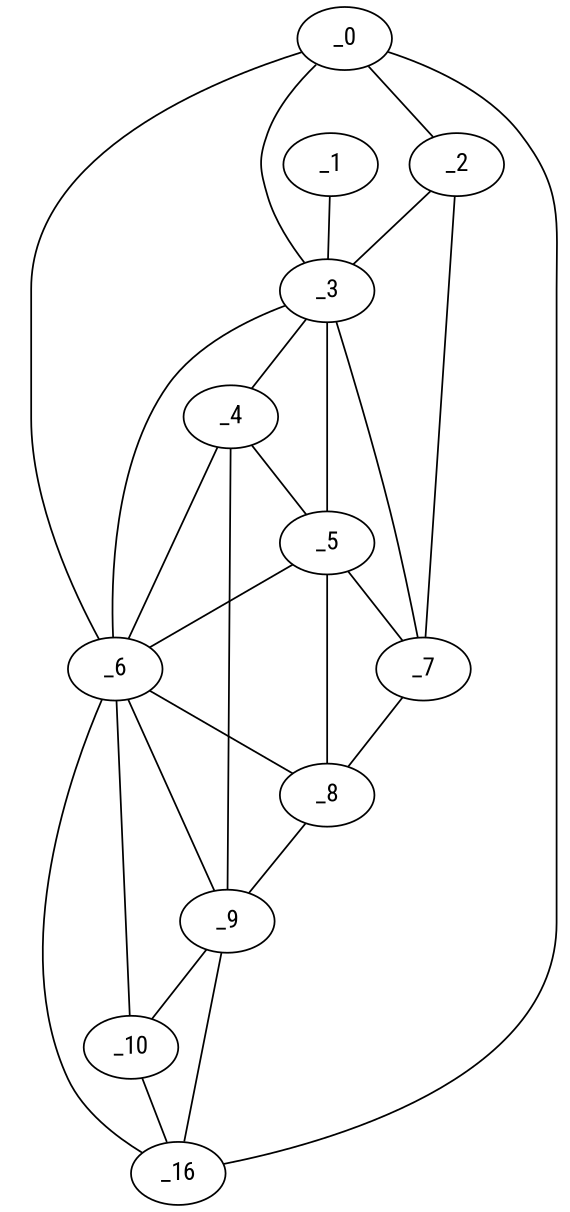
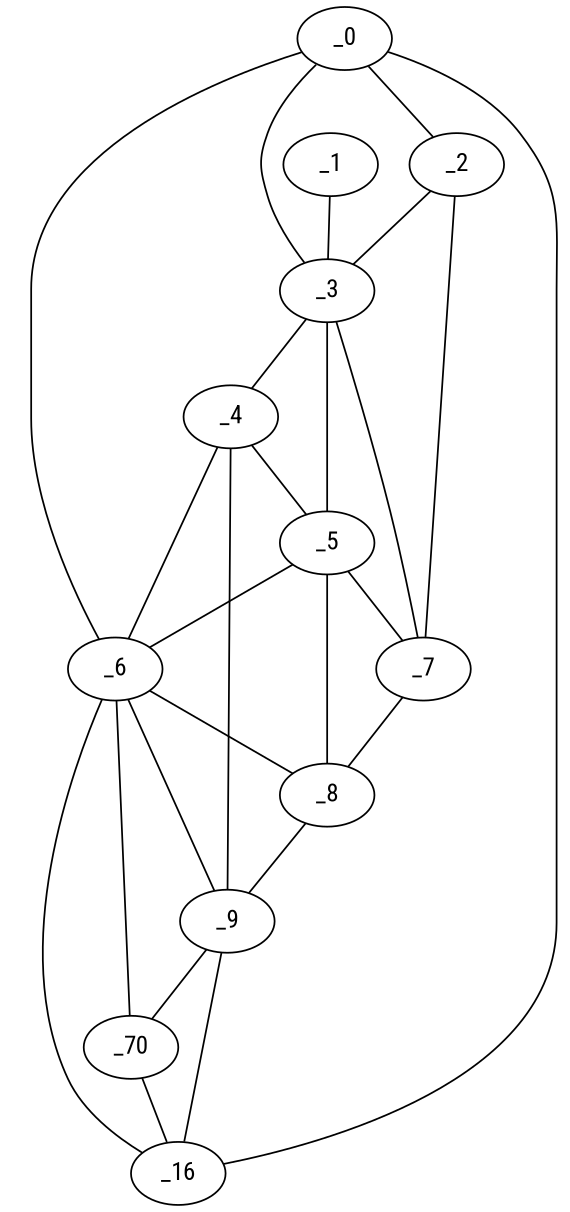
edge "_3" -- "_6": removed
node "_10": label "_10" -> "_70"
